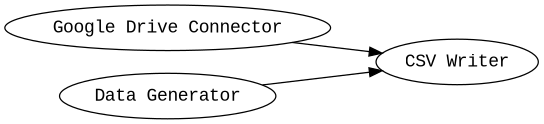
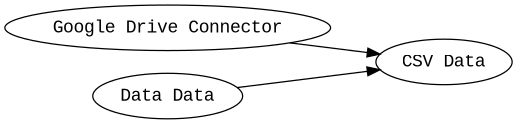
node "CSV Writer": label "CSV Writer" -> "CSV Data"
node "Data Generator": label "Data Generator" -> "Data Data"
